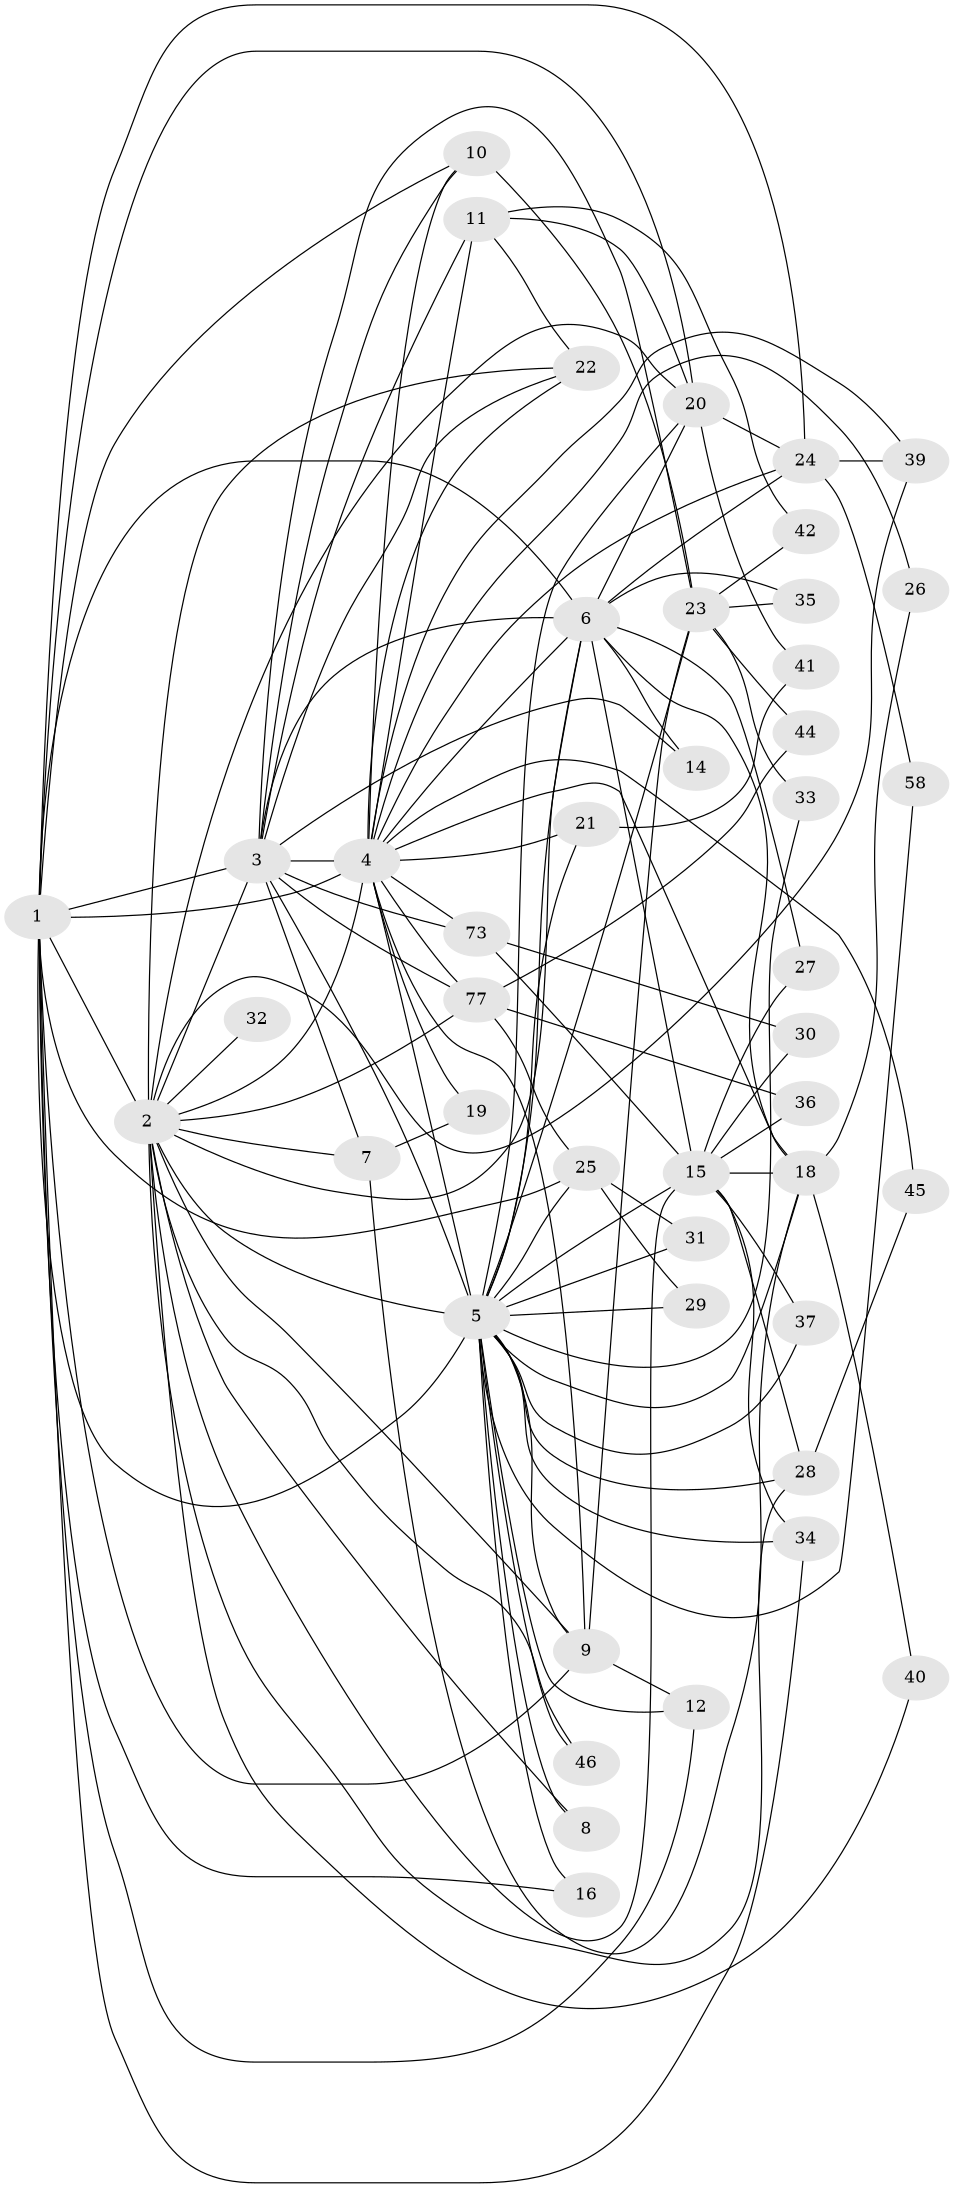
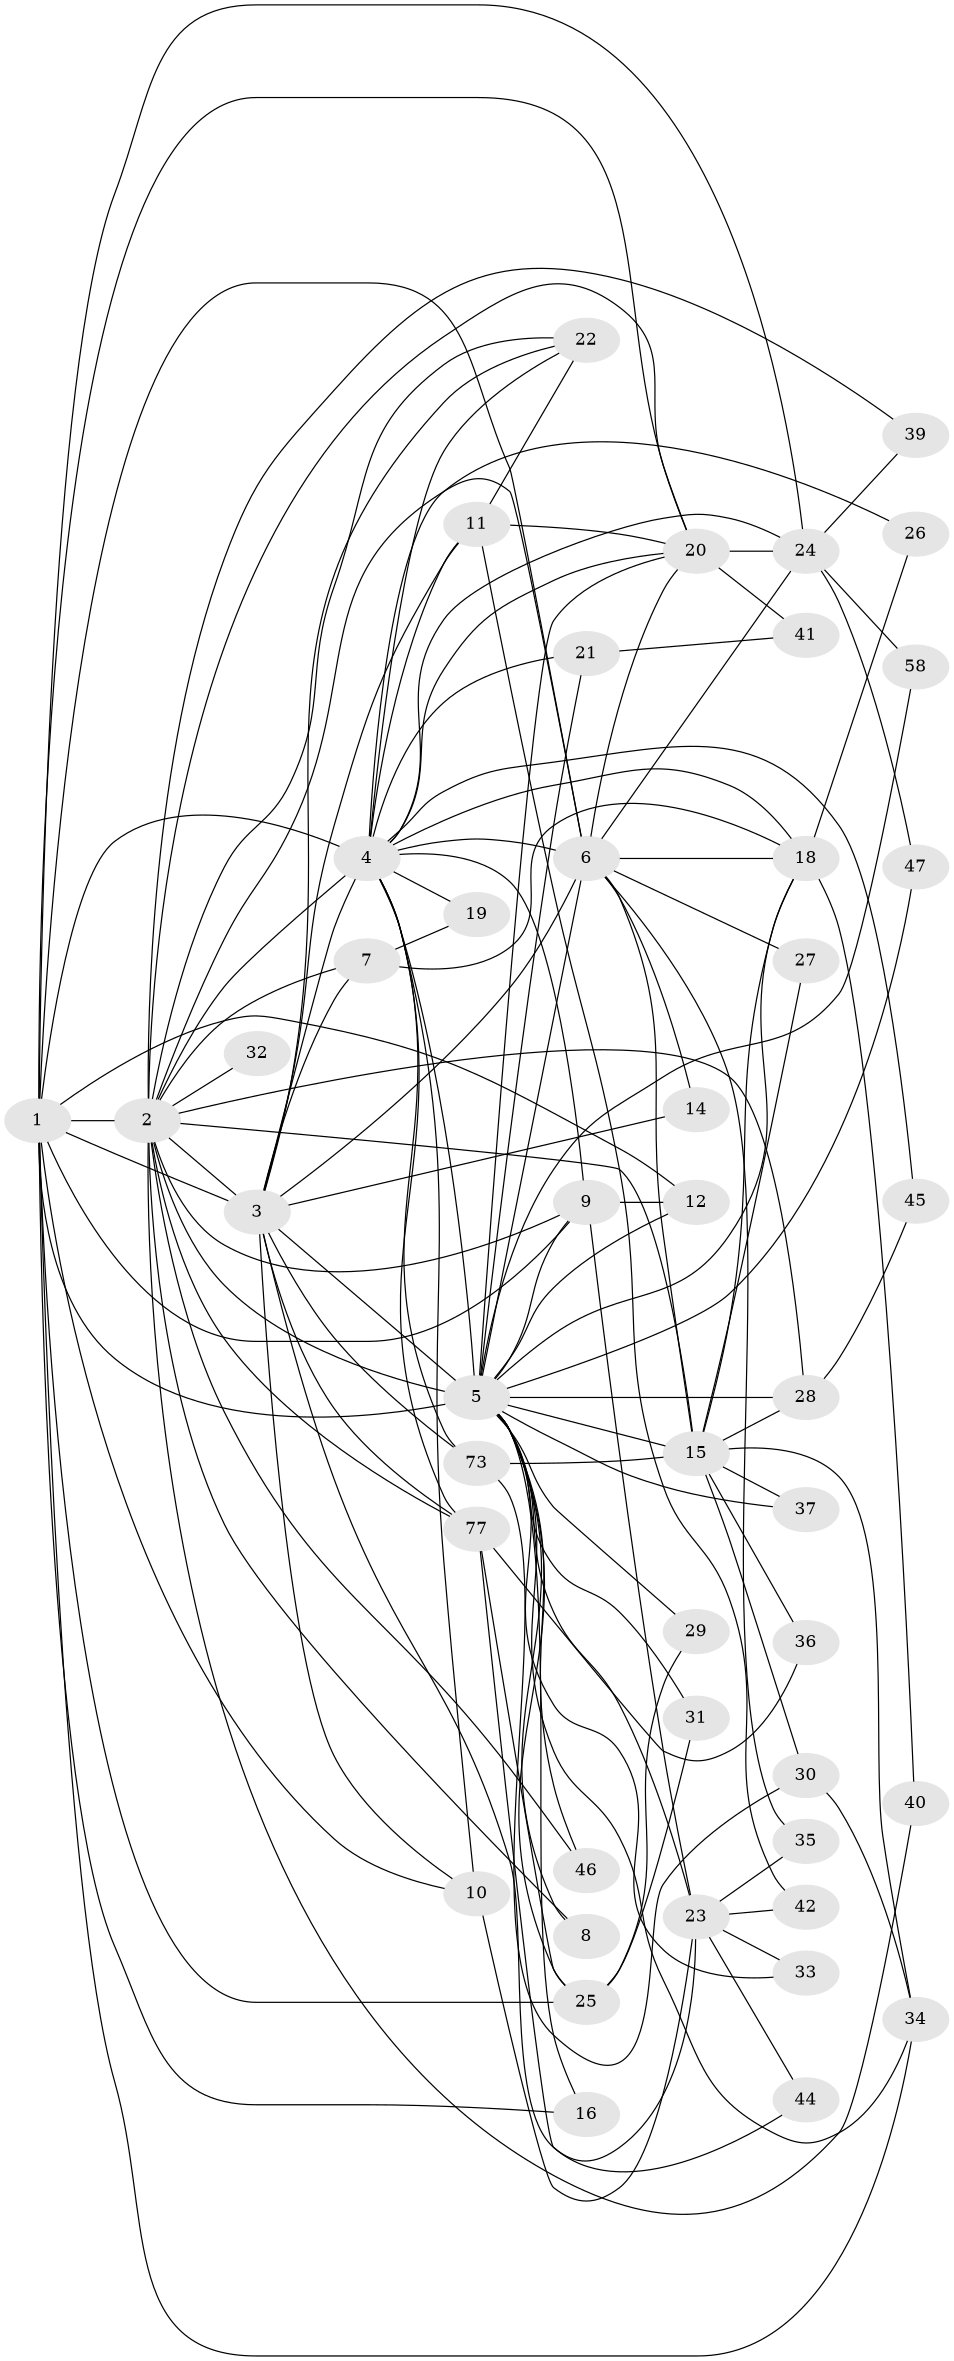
edge "39" -- "4": now "20" -- "4"
node "47": added
edge "30" -- "34": added
